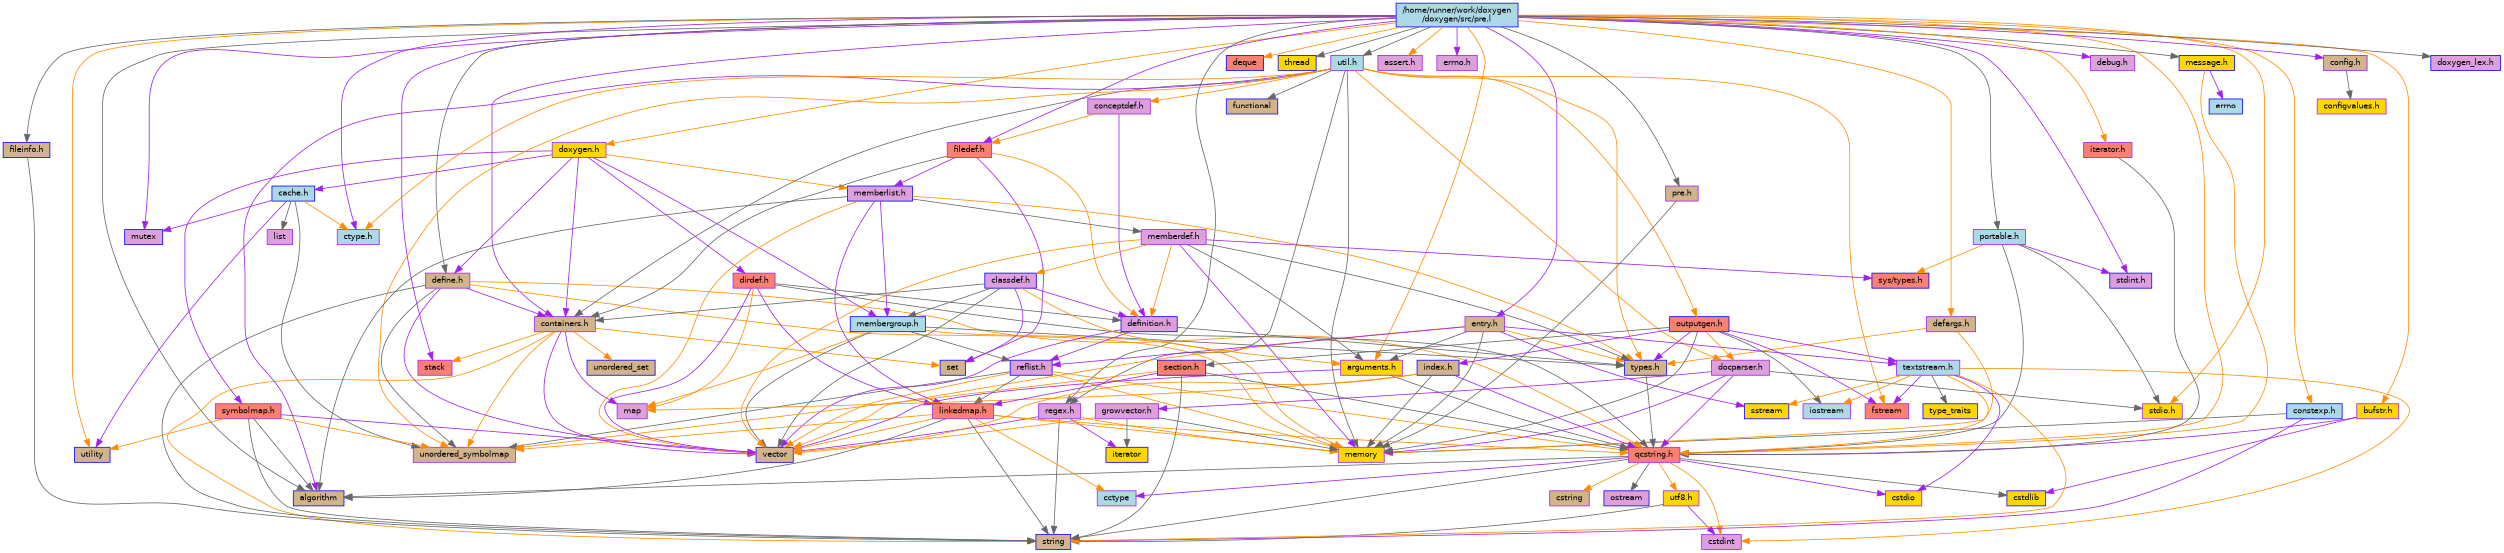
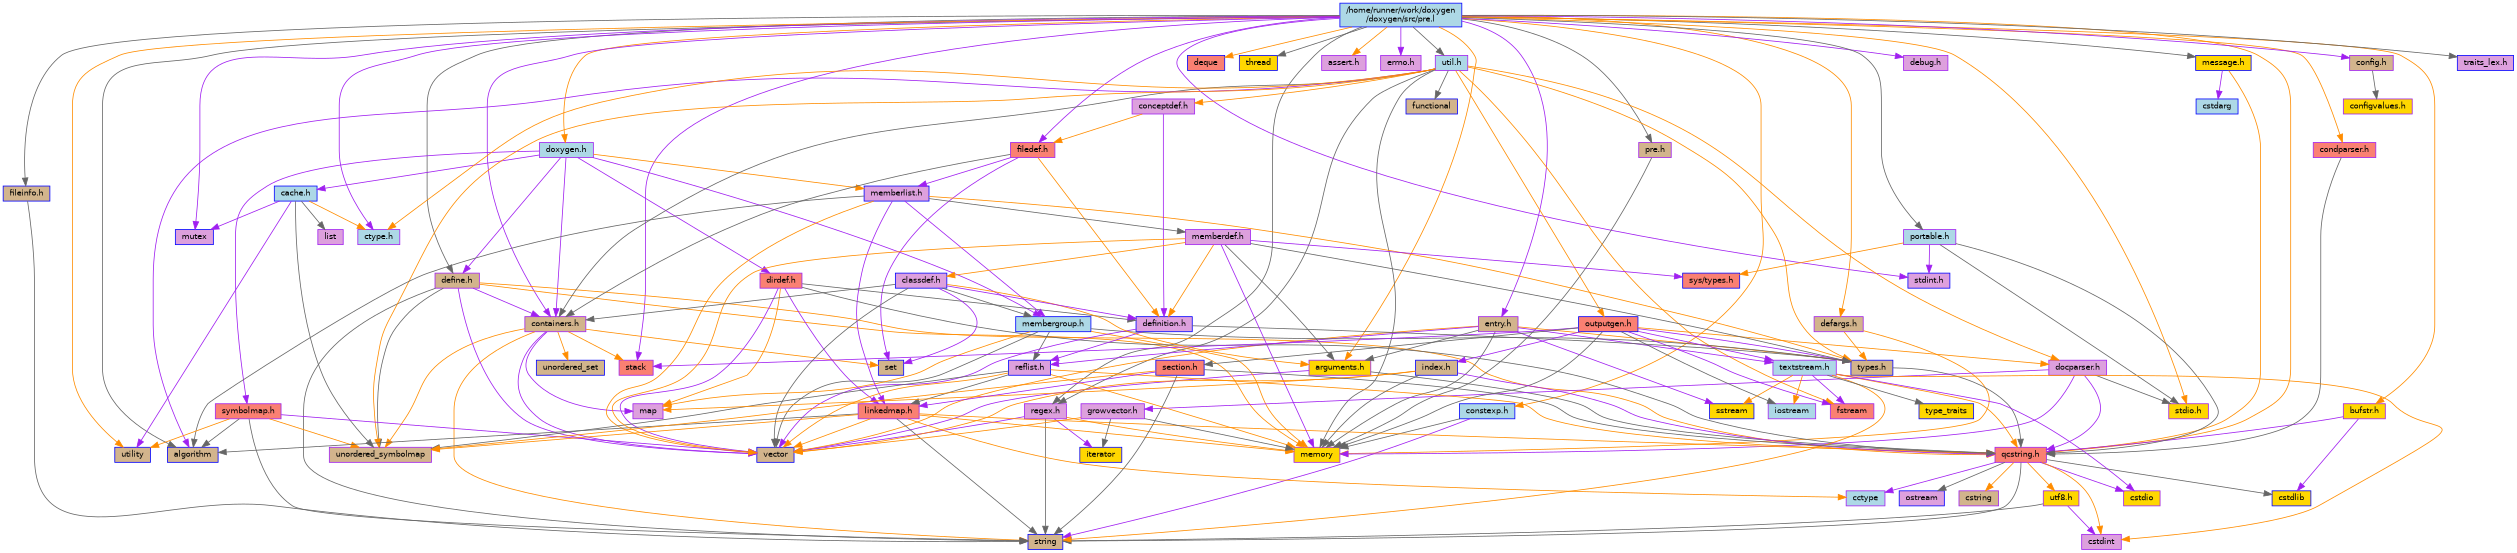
node "doxygen_lex.h": label "doxygen_lex.h" -> "traits_lex.h"
node "errno": label "errno" -> "cstdarg"
node "doxygen.h": fillcolor gold -> lightblue
node "iterator.h": label "iterator.h" -> "condparser.h"
edge "outputgen.h" -> "stack": added
edge "qcstring.h" -> "algorithm": removed
